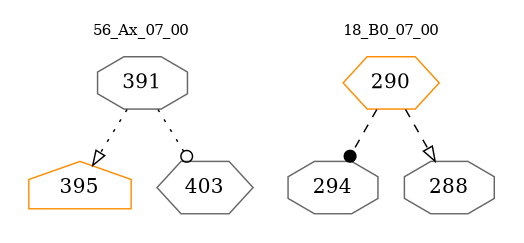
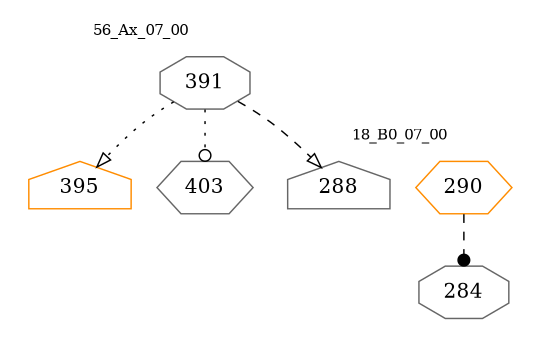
edge "290" -> "288": now "391" -> "288"
node "294": label "294" -> "284"
node "288": shape octagon -> house
